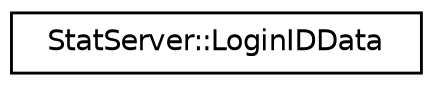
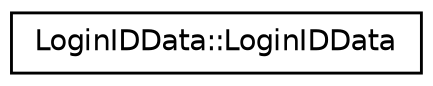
node "StatServer::LoginIDData": label "StatServer::LoginIDData" -> "LoginIDData::LoginIDData"
